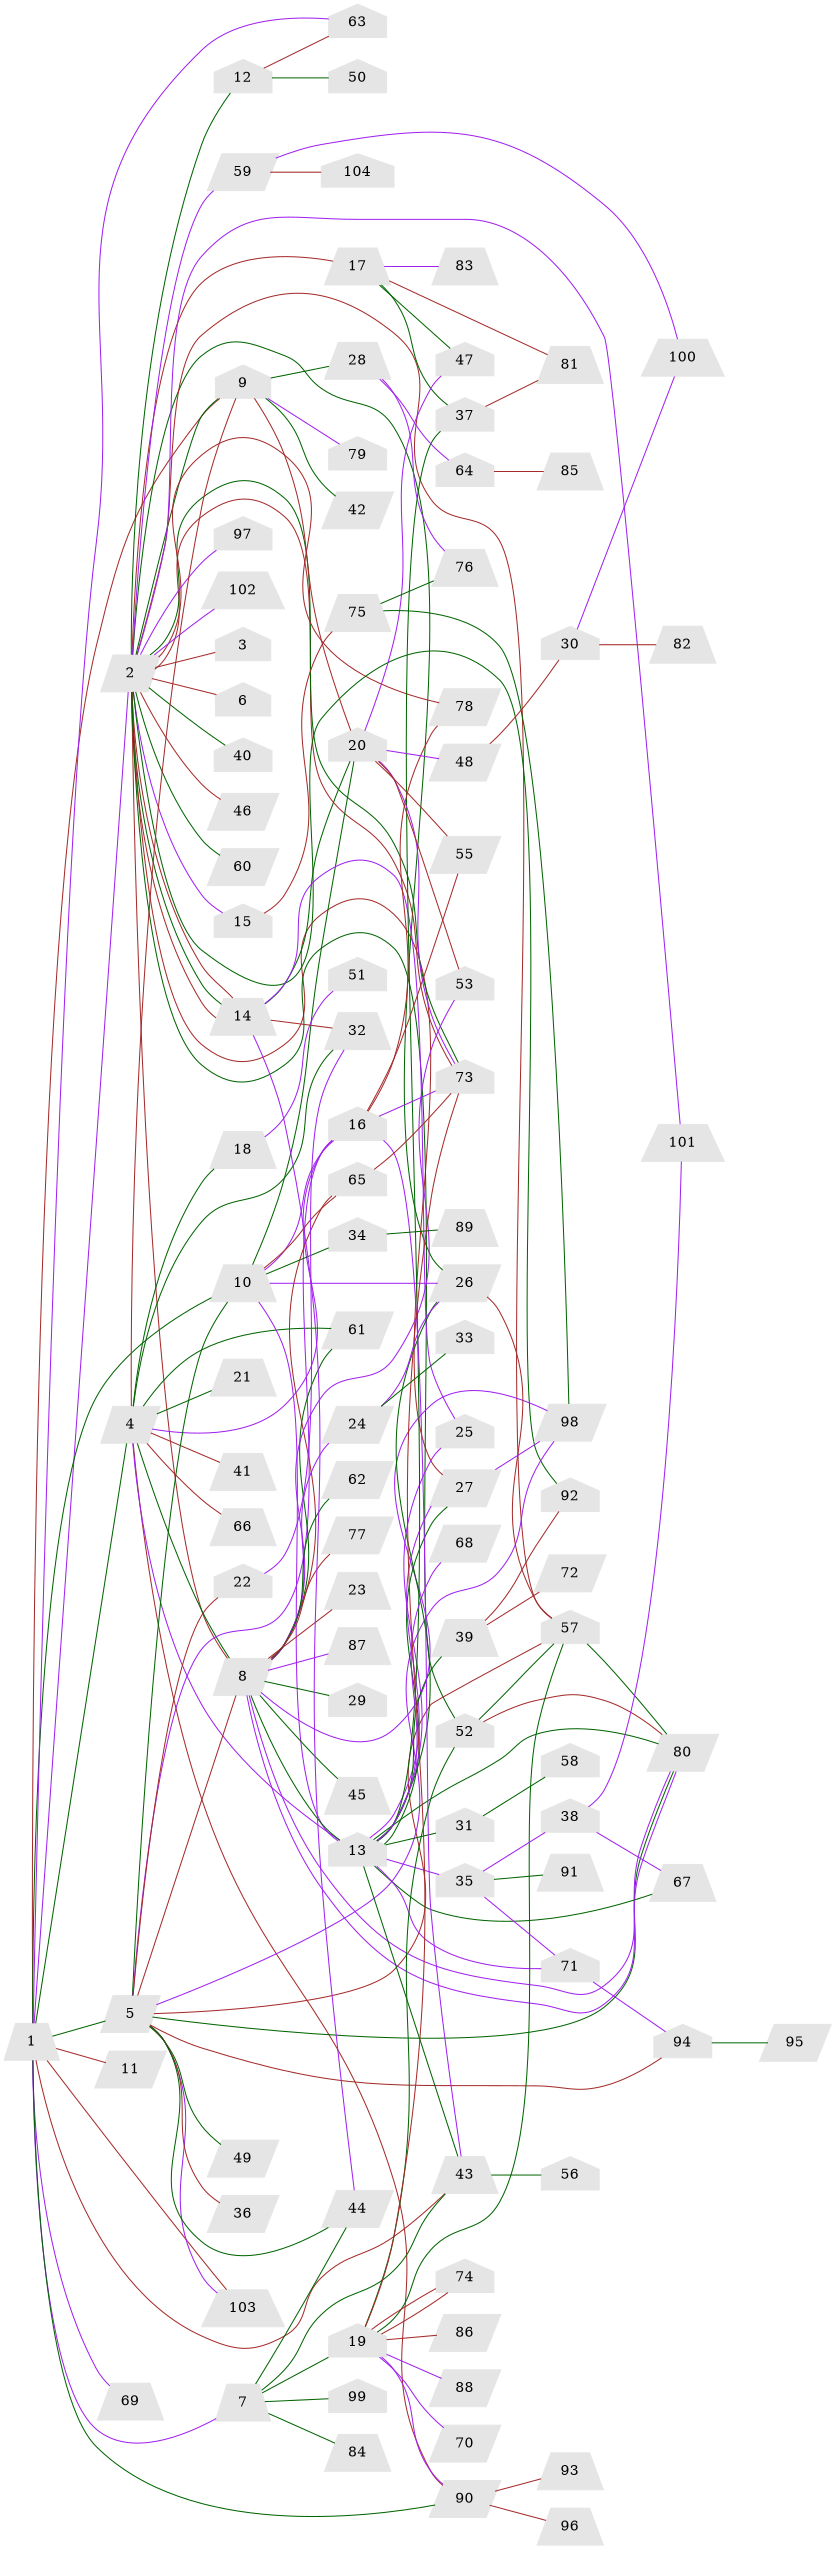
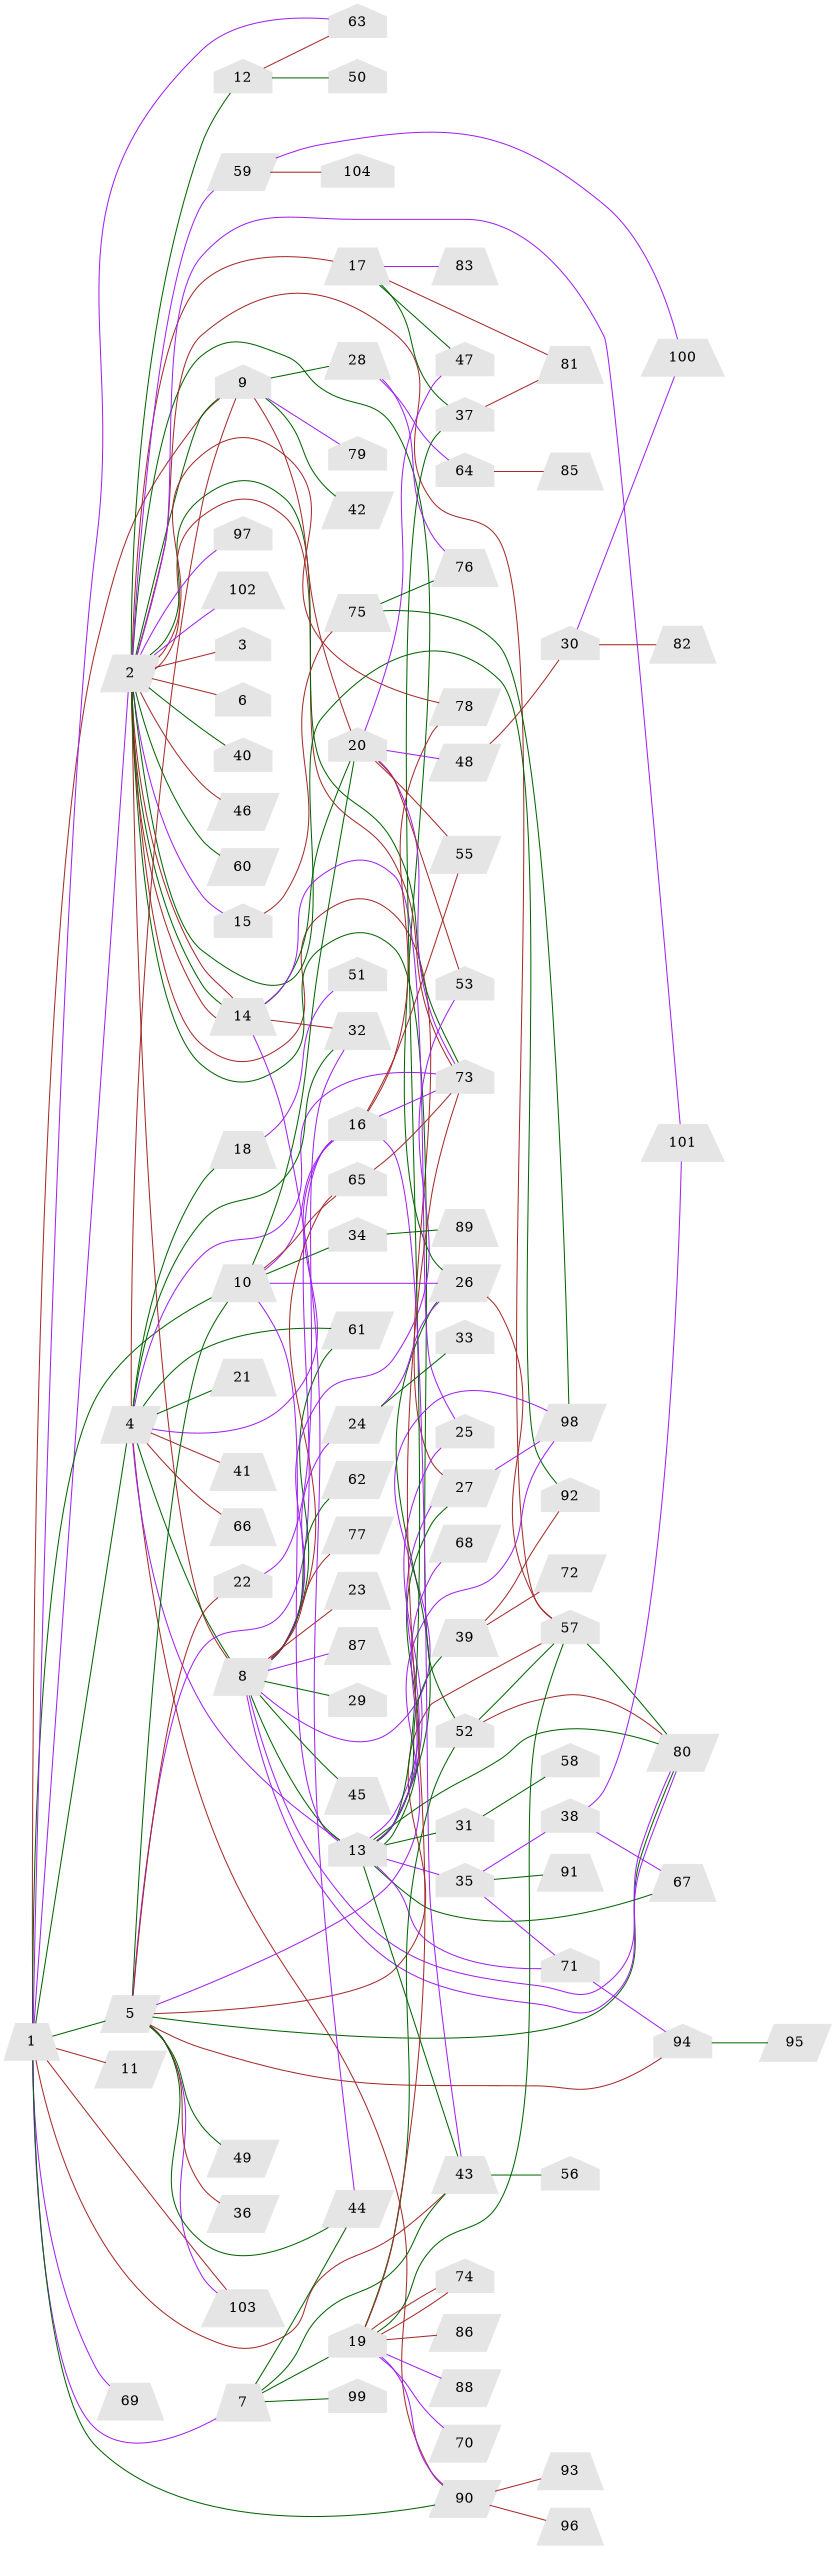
edge "73" -- "4": added
edge "8" -- "5": removed
node "84": removed
